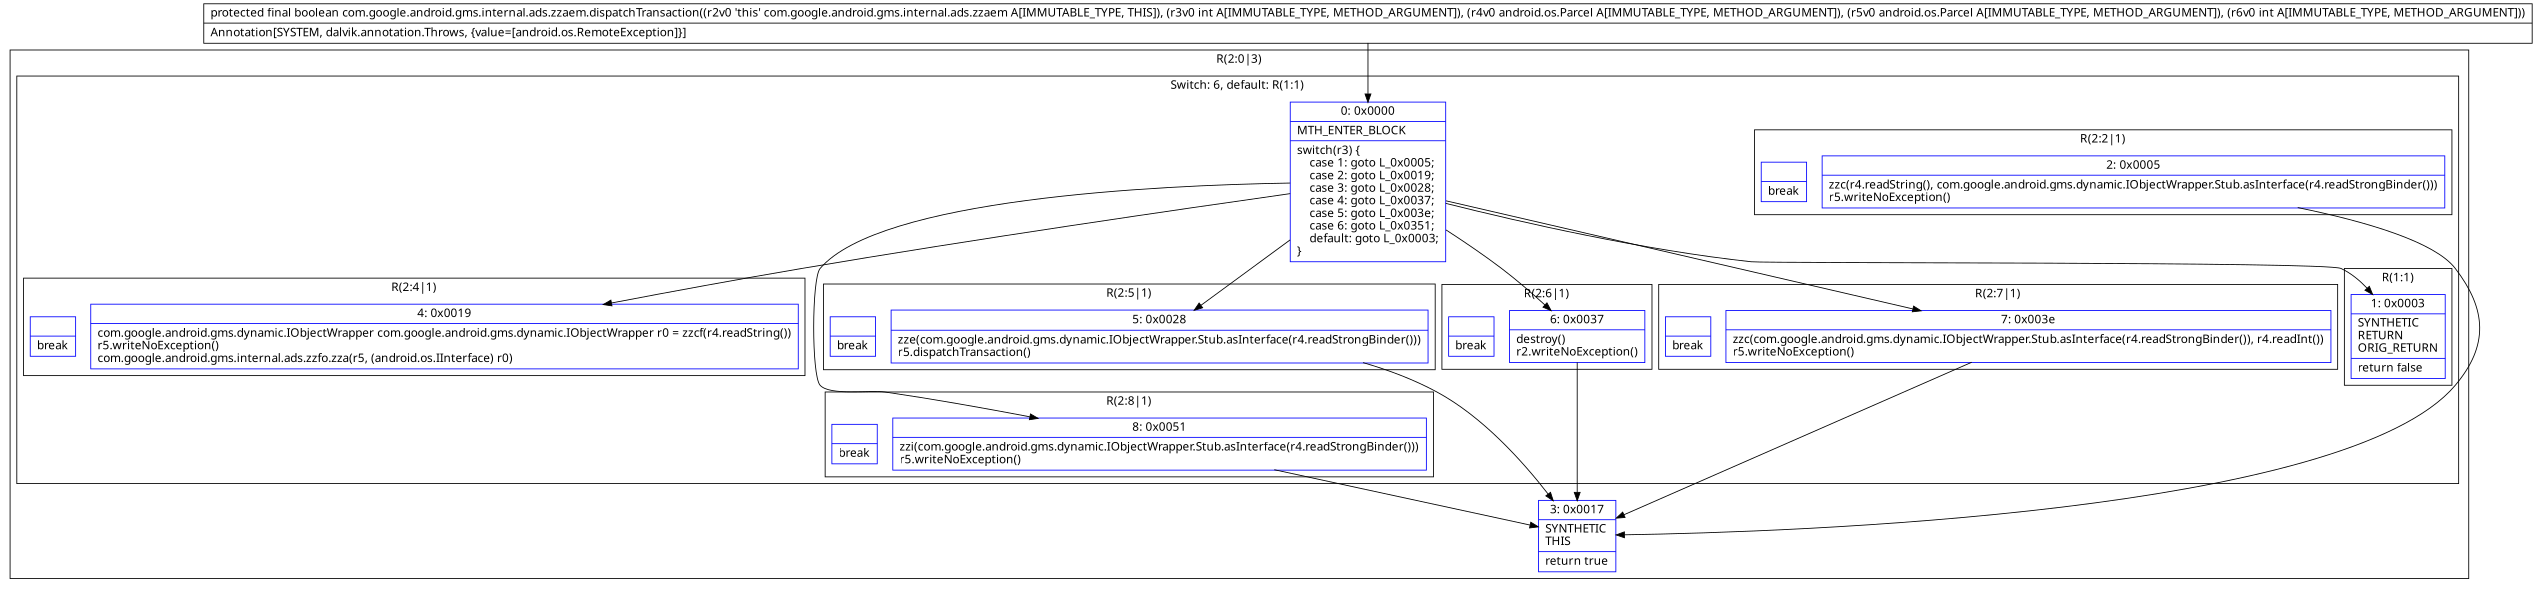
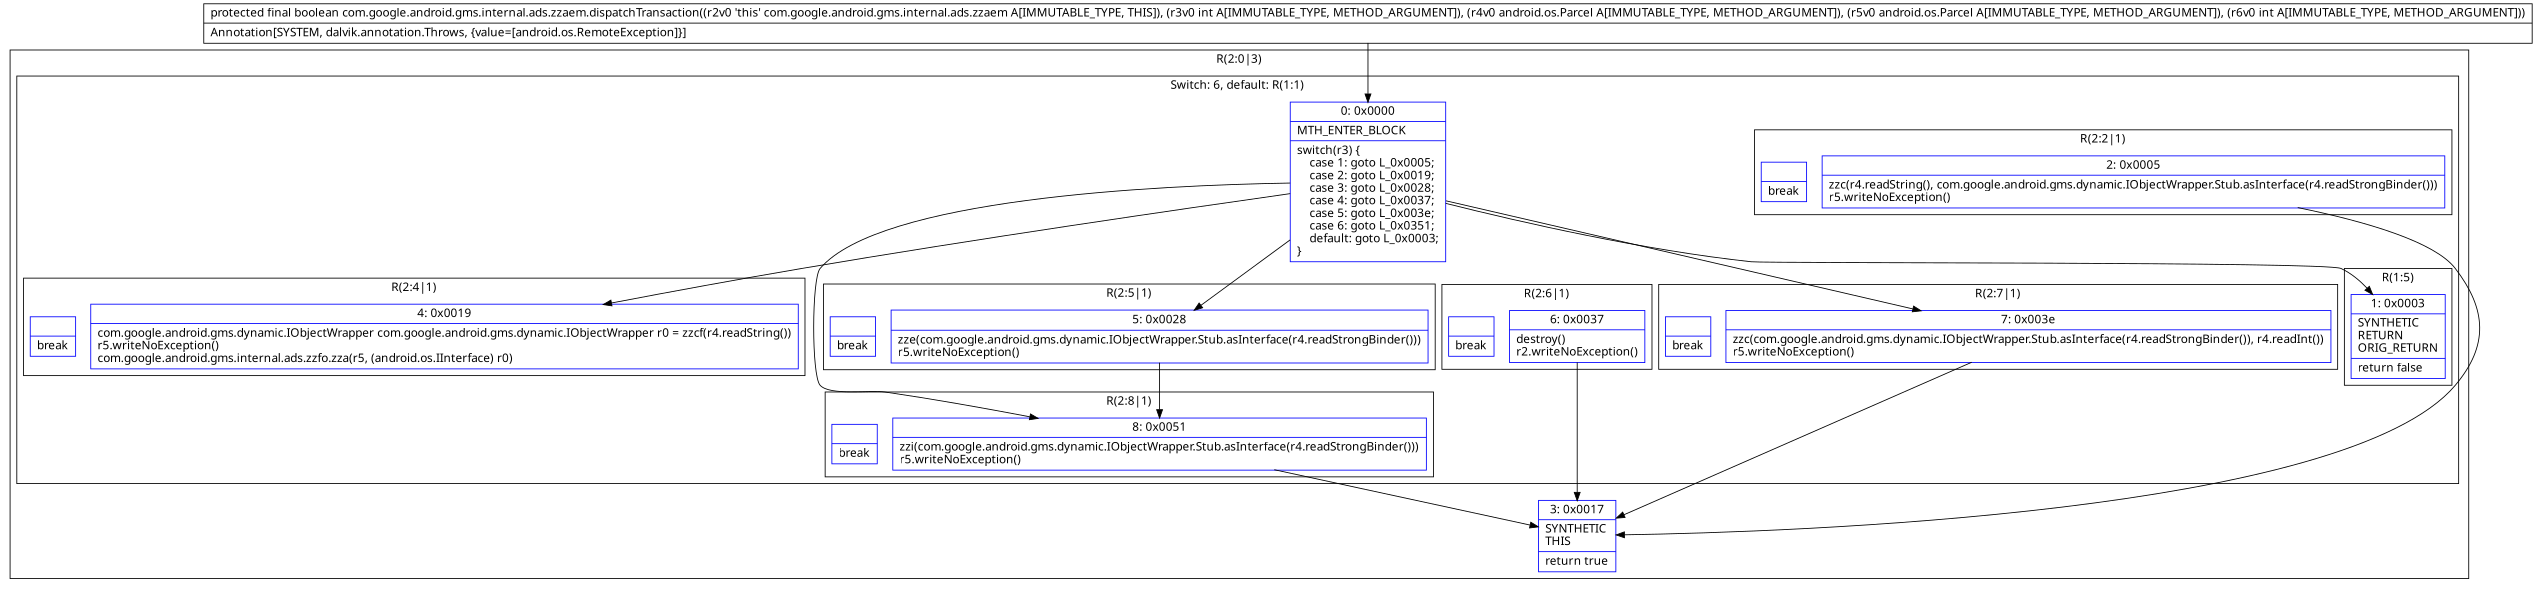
edge "0: 0x0000" -> "6: 0x0037": removed
cluster "R(1:1)": label "R(1:1)" -> "R(1:5)"
node "5: 0x0028": text "r5.dispatchTransaction()" -> "r5.writeNoException()"
edge "5: 0x0028" -> "3: 0x0017": now "5: 0x0028" -> "8: 0x0051"
